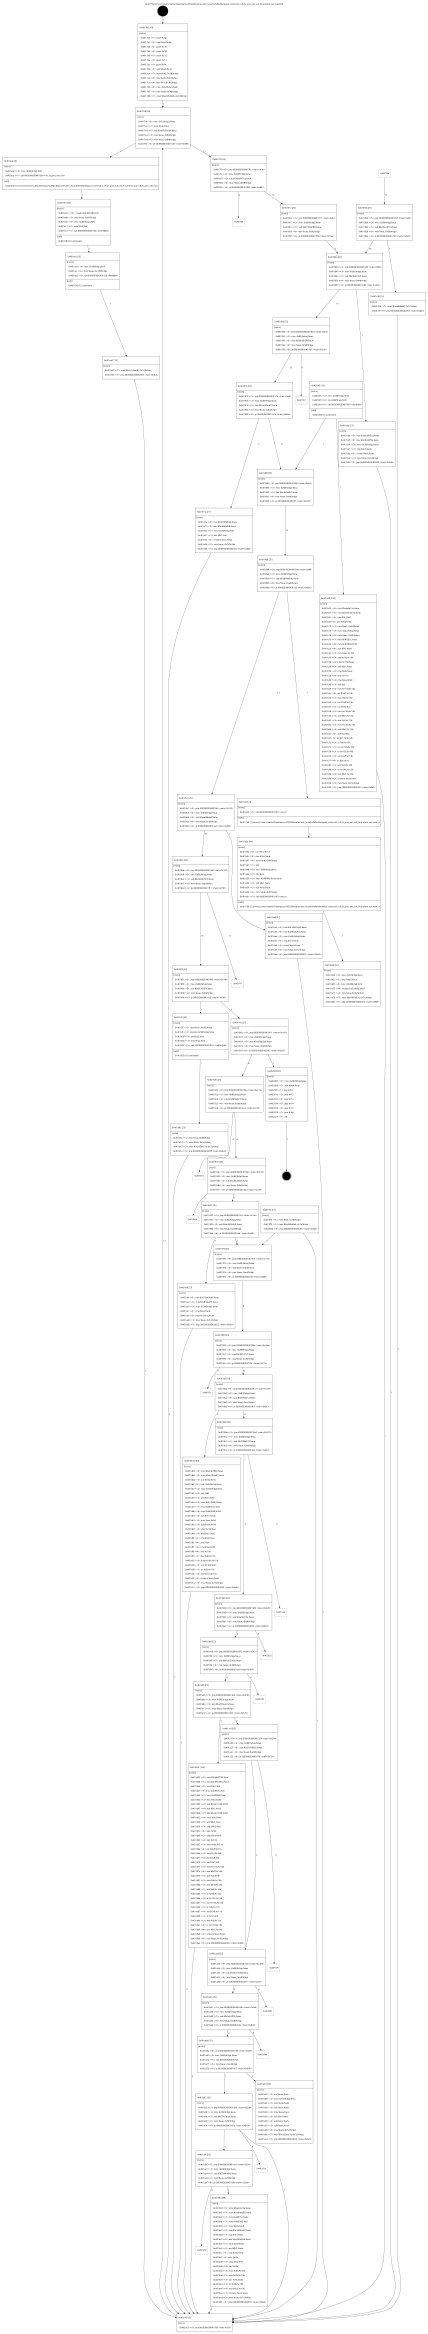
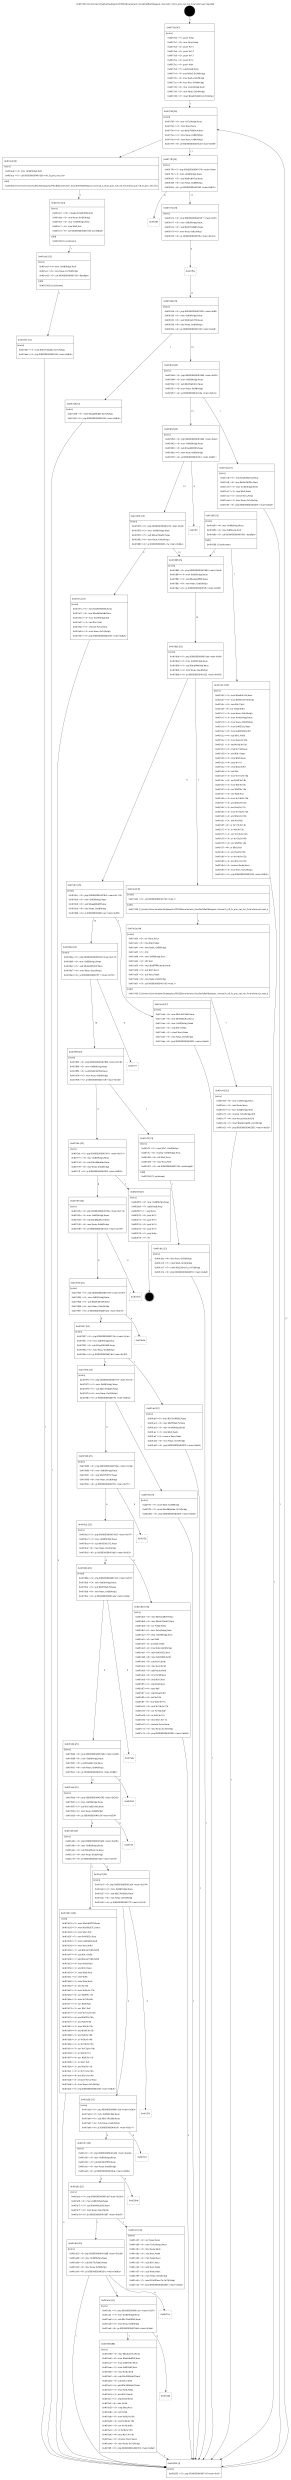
edge "0x401812 [25]" -> "0x401844 [25]": now "0x401812 [25]" -> "0x401f9a"
edge "0x401ff2 [19]" -> "0x401970 [25]": reversed
edge "0x401e66 [33]" -> "0x402055 [5]": added, label "1"
